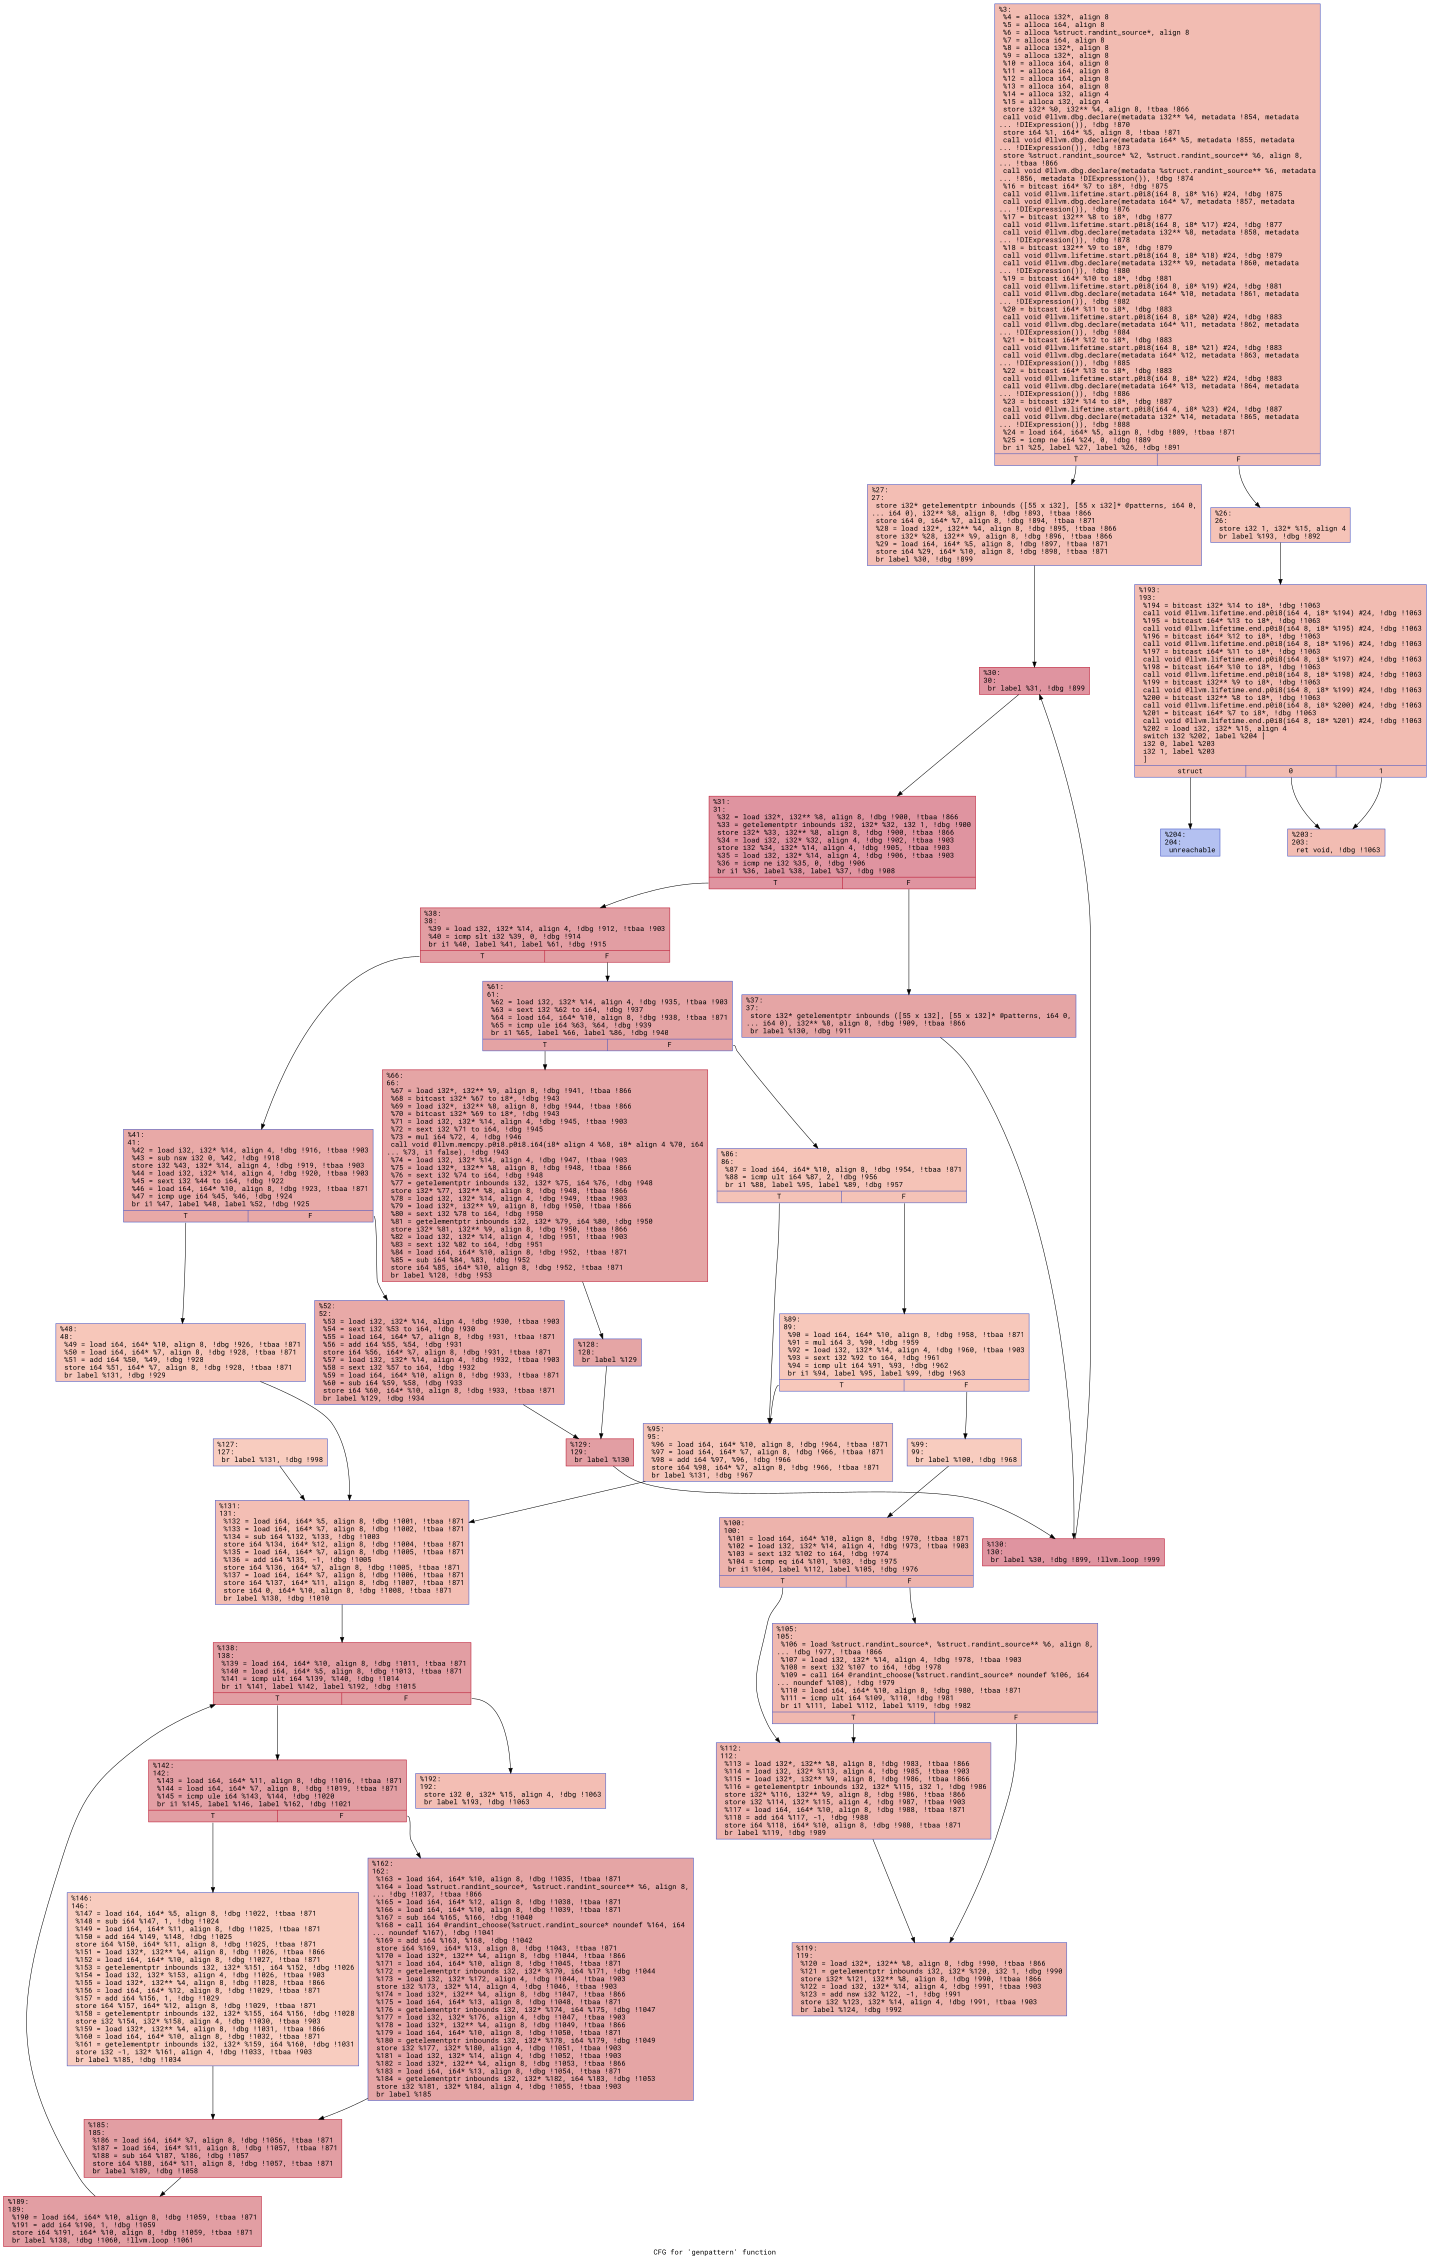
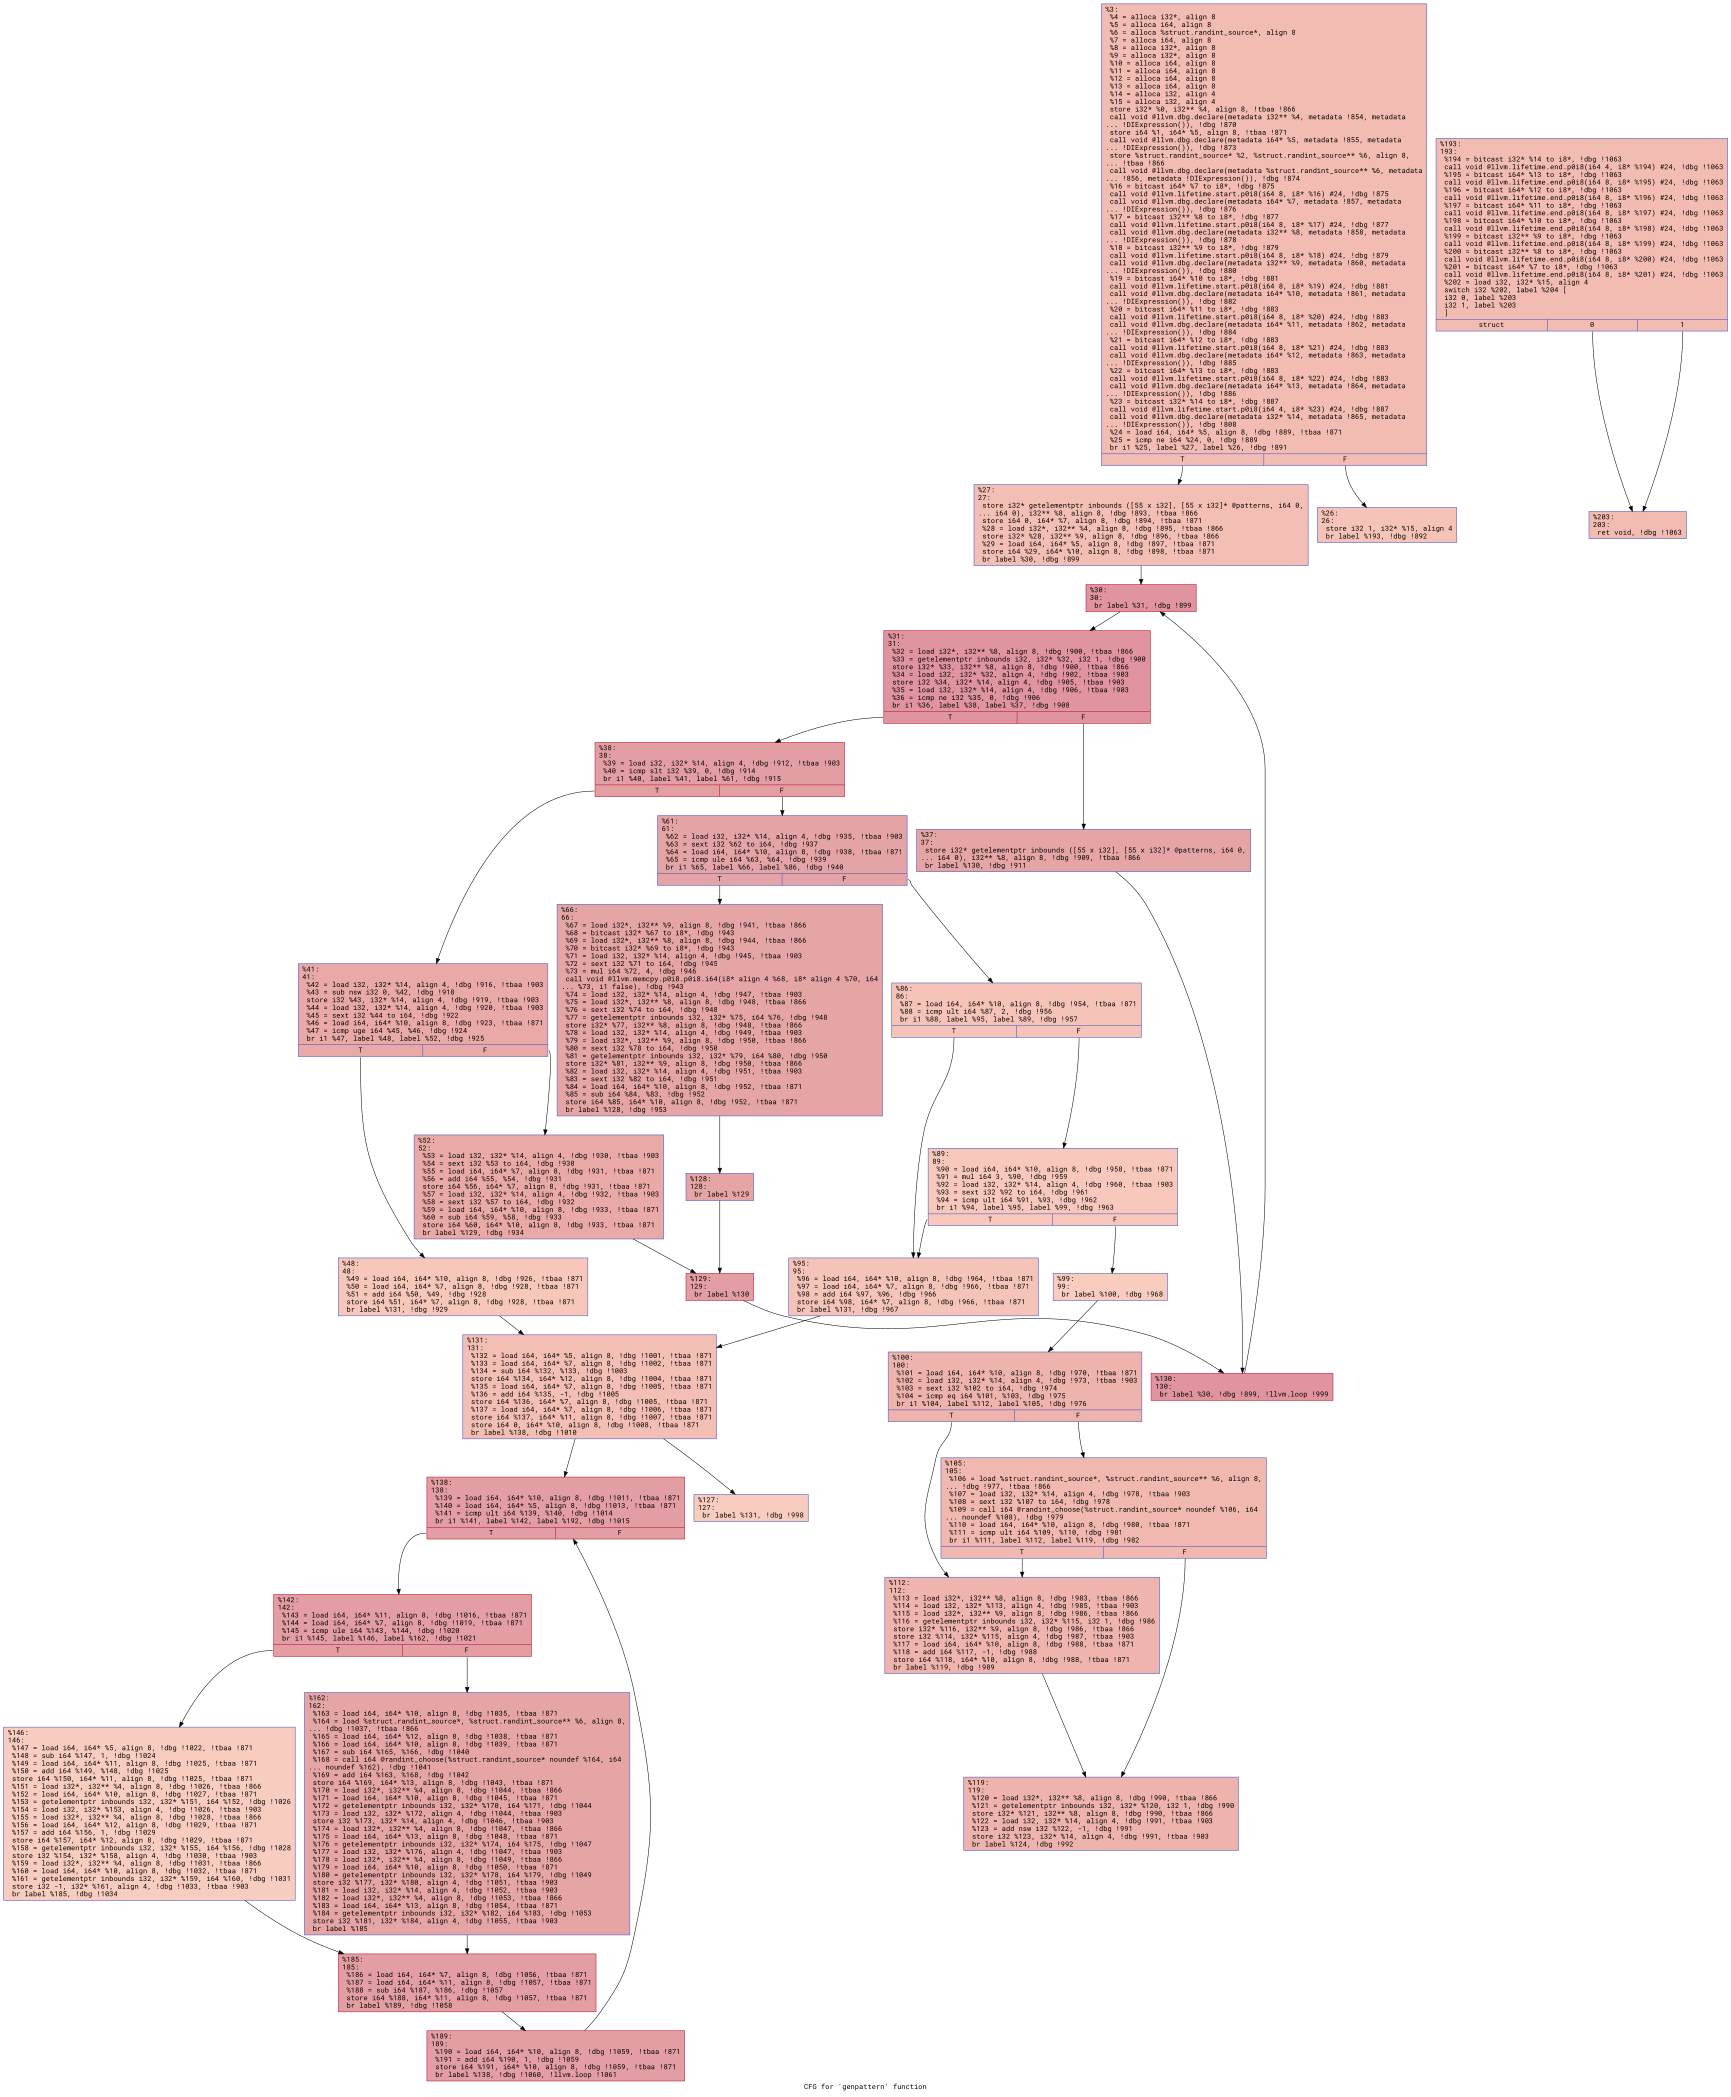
node "%3:": text "... !DIExpression()), !dbg !888" -> "... !DIExpression()), !dbg !808"
edge "%26:" -> "%193:": removed
node "%204:": removed
node "%66:": color #b70d28ff -> #3d50c3ff
edge "%127:" -> "%131:": reversed
node "%192:": removed
node "%162:": text "... noundef %167), !dbg !1041" -> "... noundef %162), !dbg !1041"
